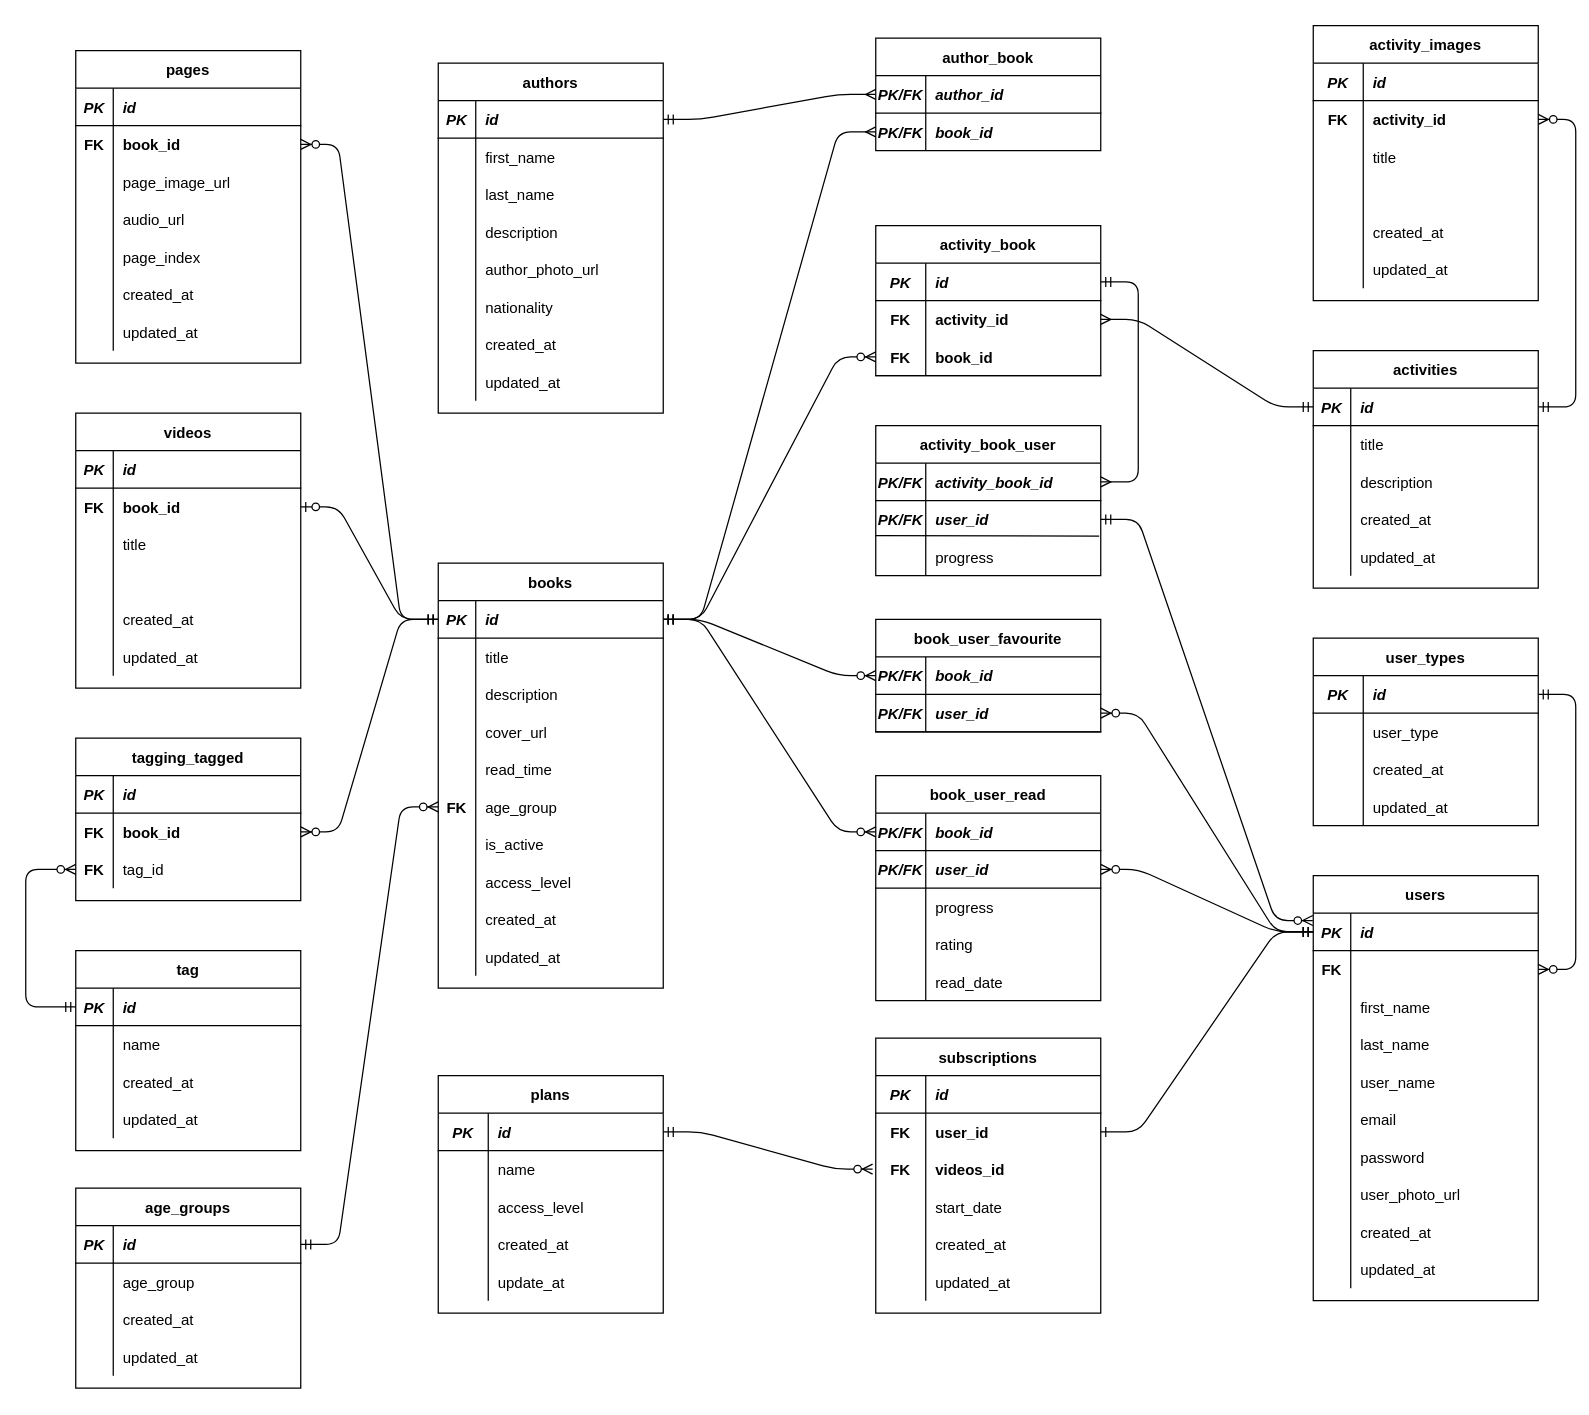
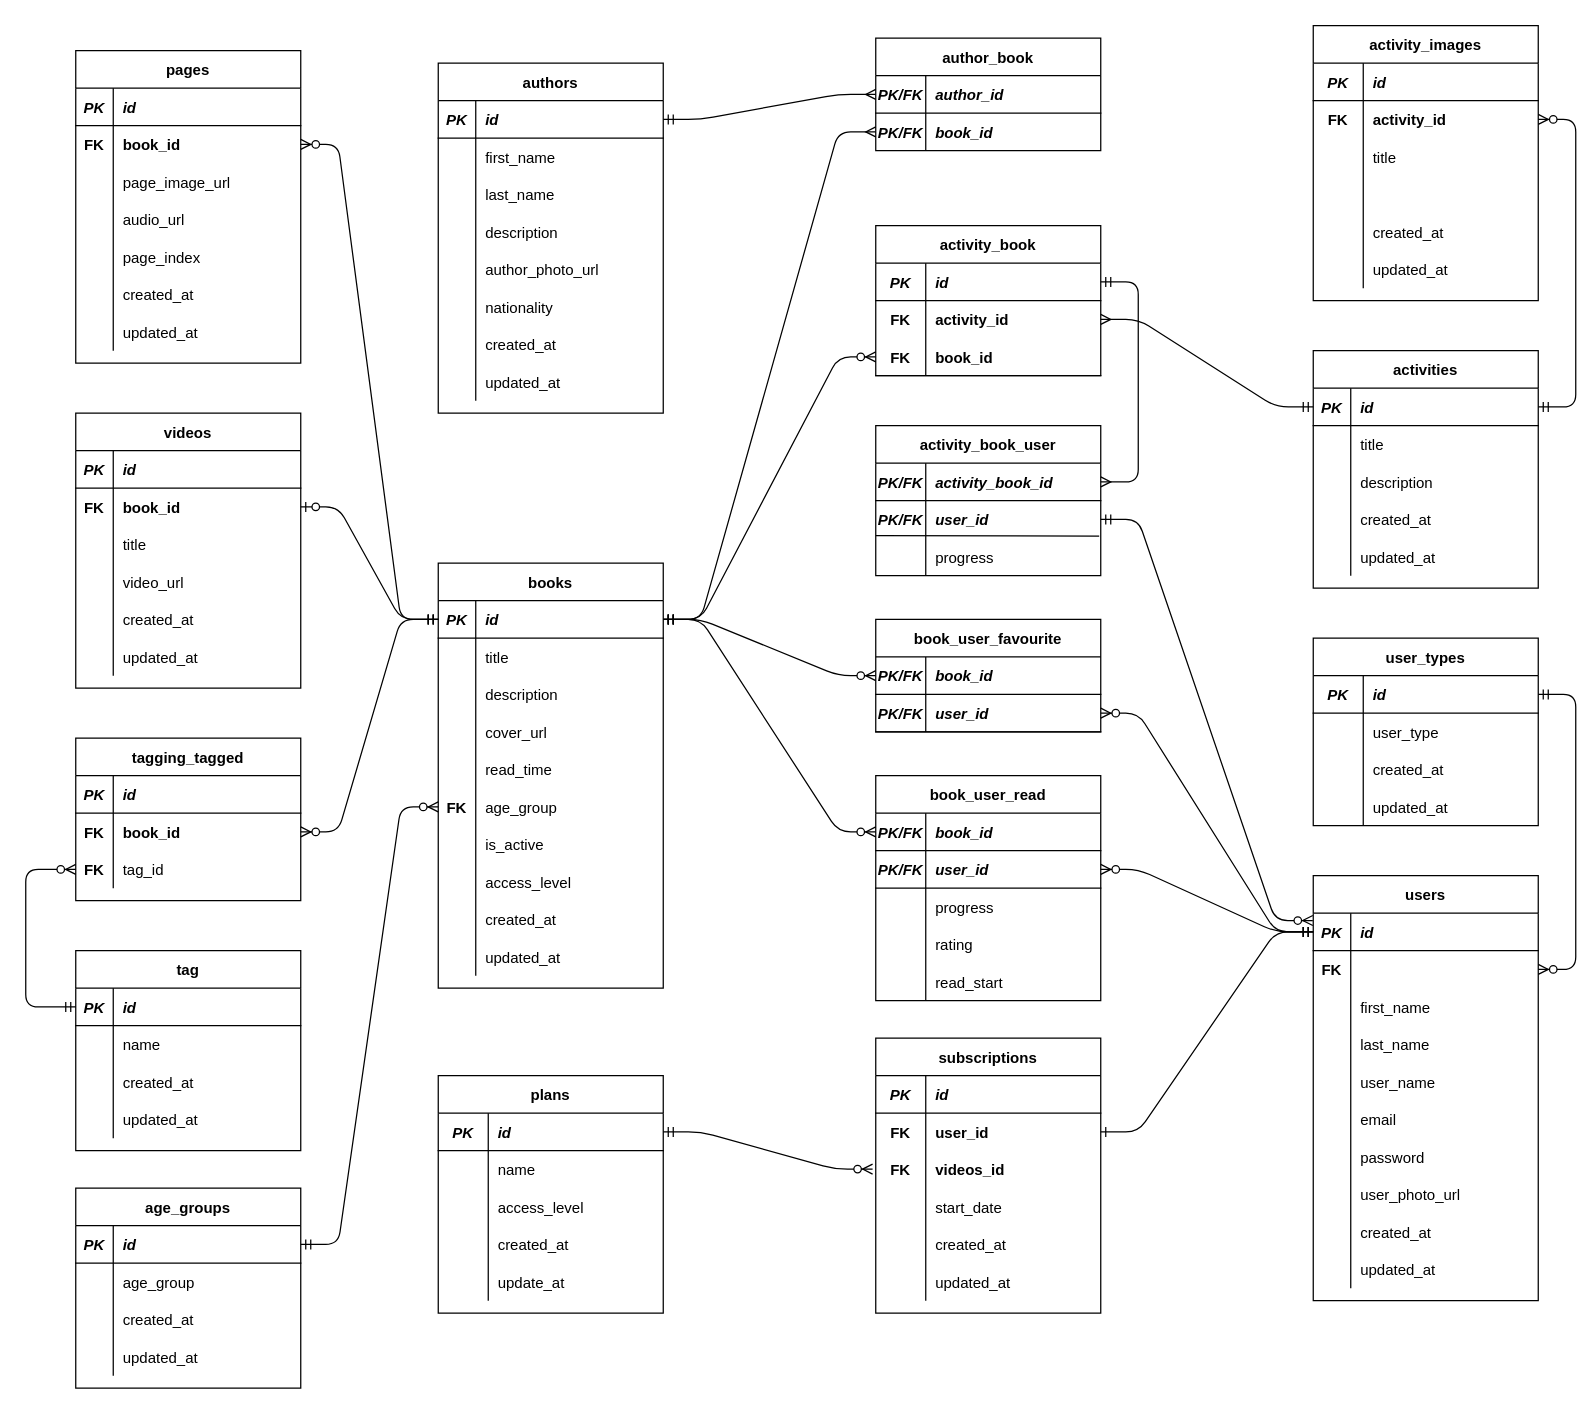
node "video_url": added
node "read_date": label "read_date" -> "read_start"
